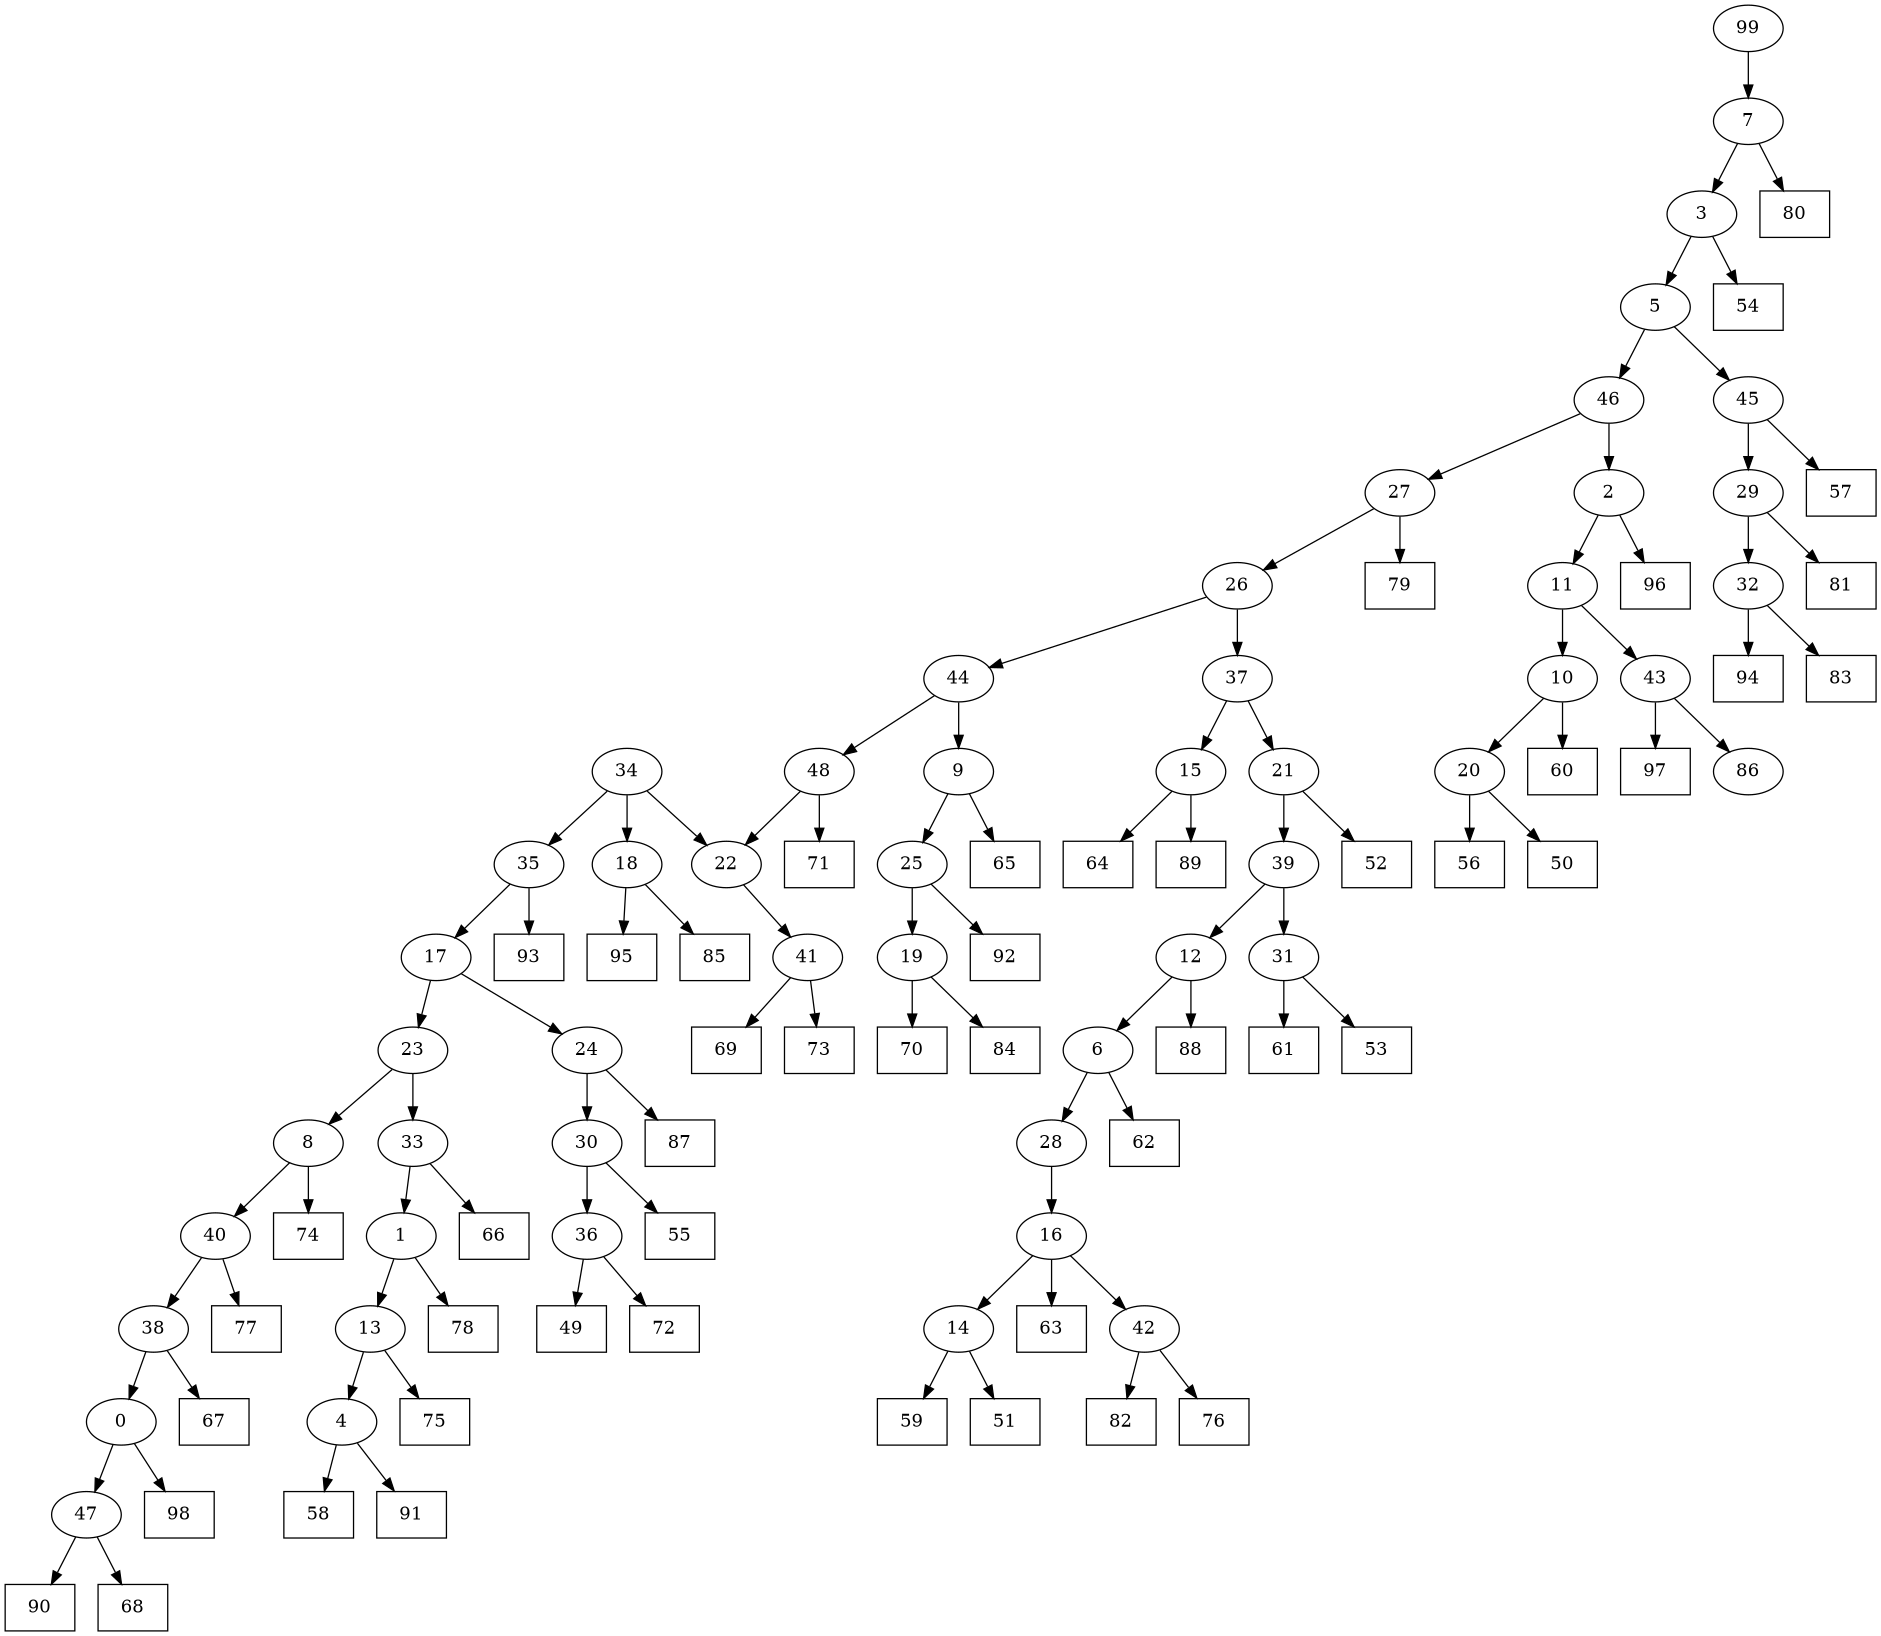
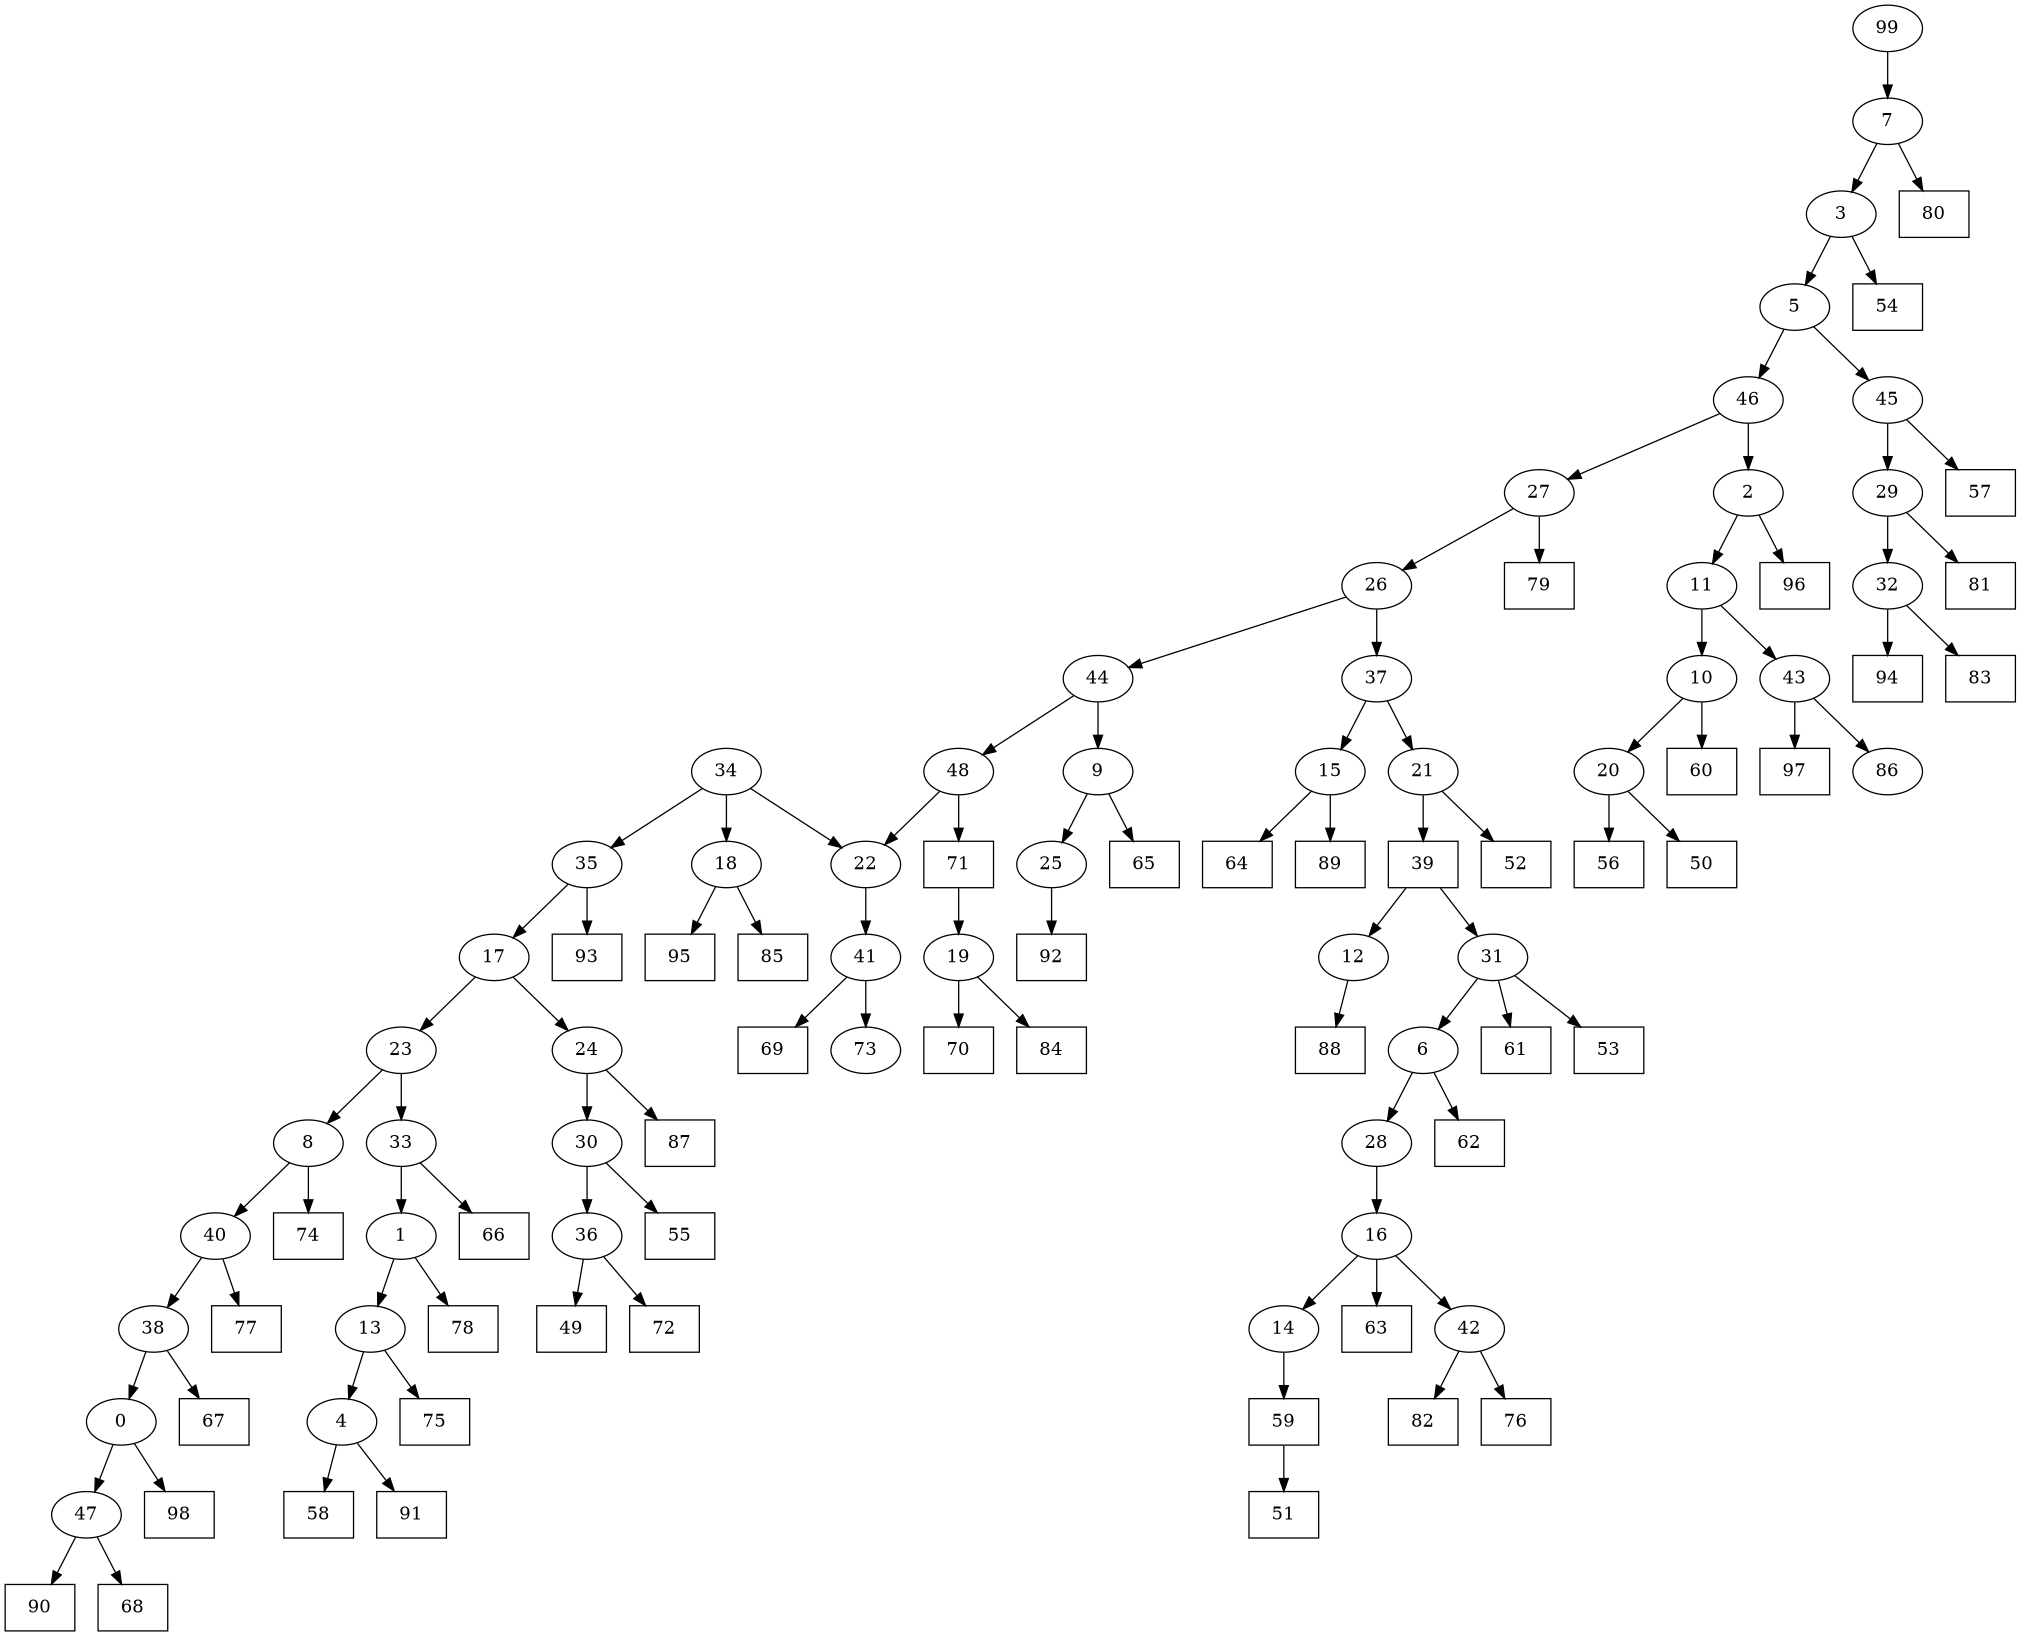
node "39": shape ellipse -> box
edge "25" -> "19": now "71" -> "19"
edge "12" -> "6": now "31" -> "6"
node "73": shape box -> ellipse
edge "14" -> "51": now "59" -> "51"
